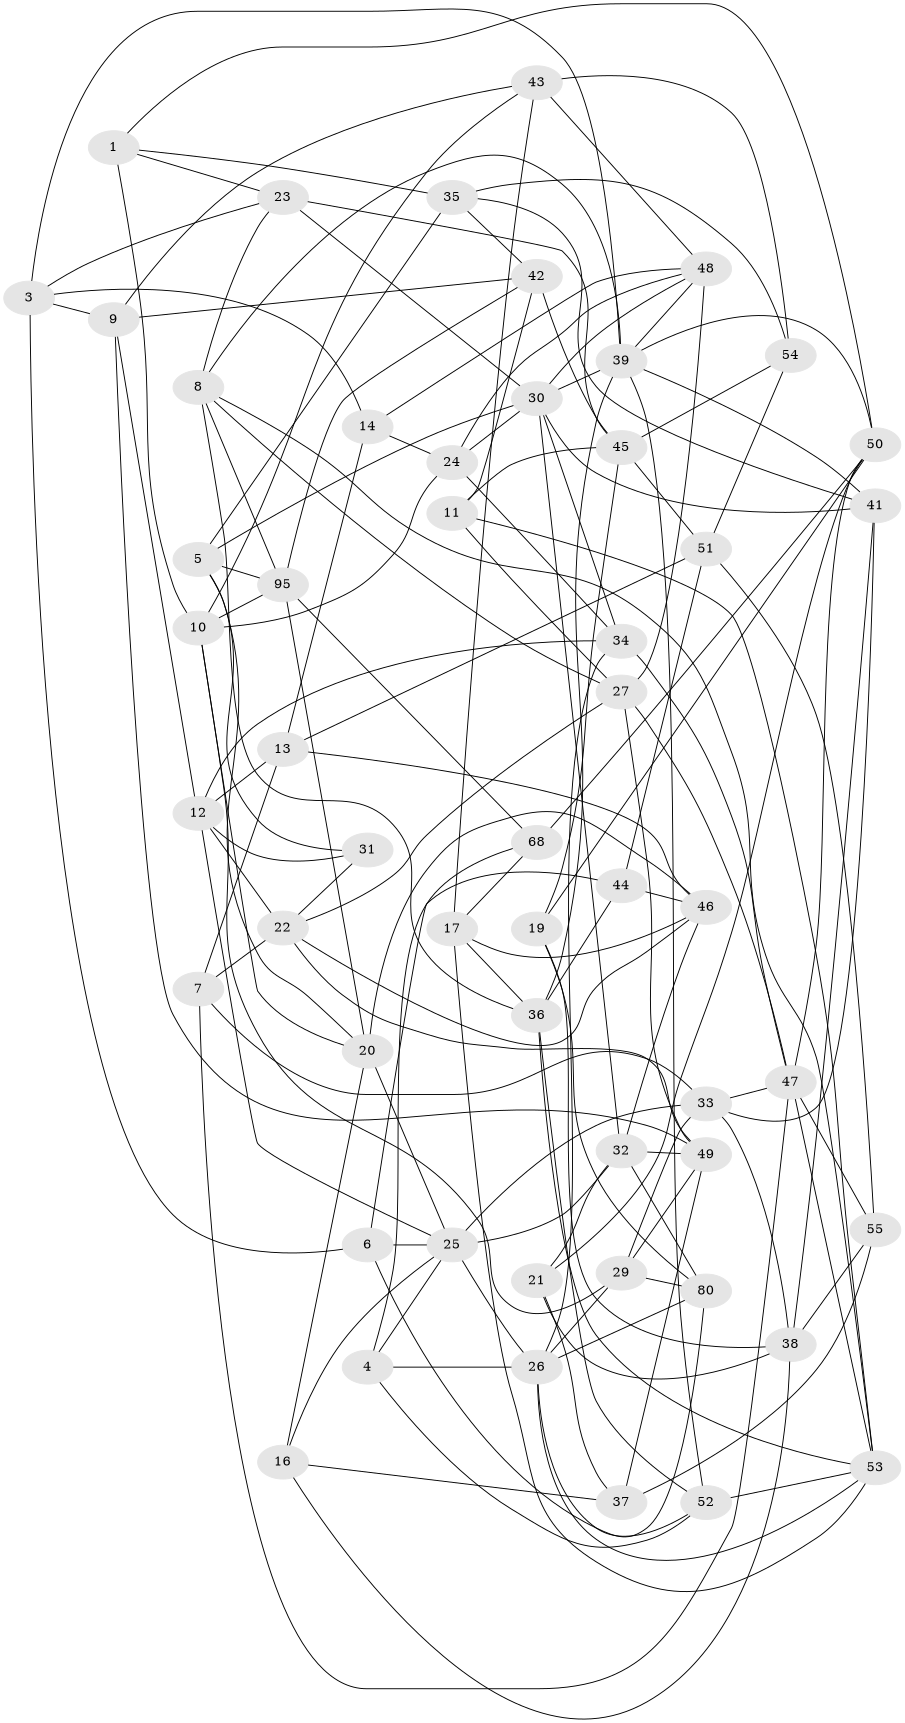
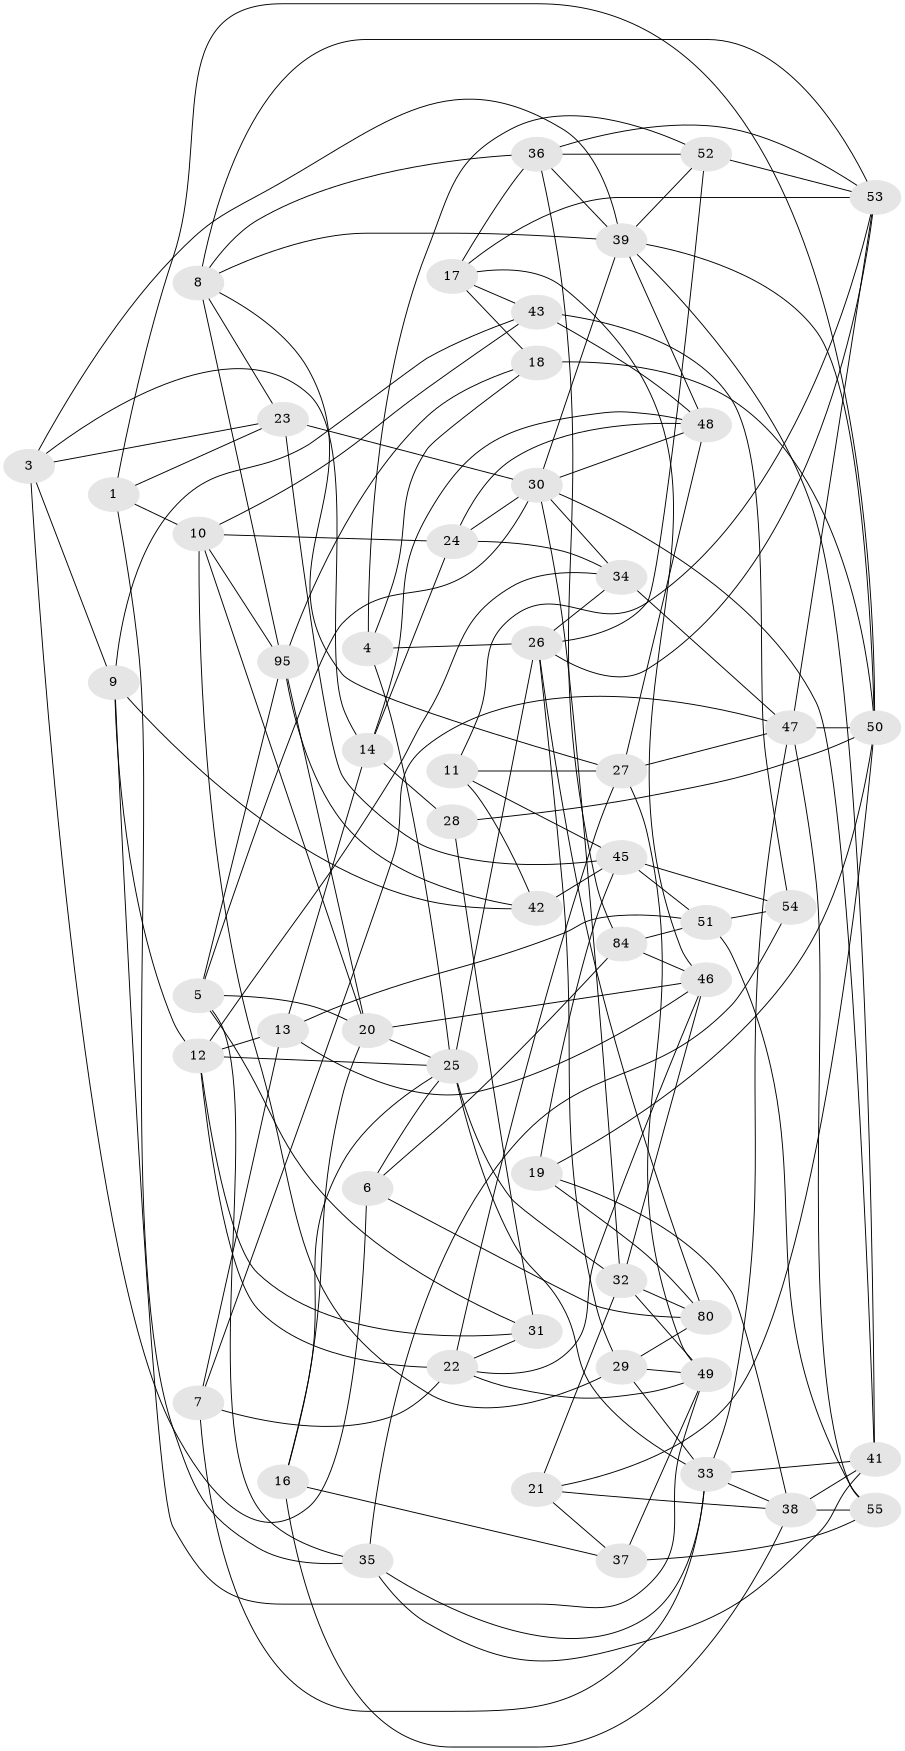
edge "35" -- "42": now "35" -- "33"
node "28": added
node "68": label "68" -> "18"
node "44": label "44" -> "84"
